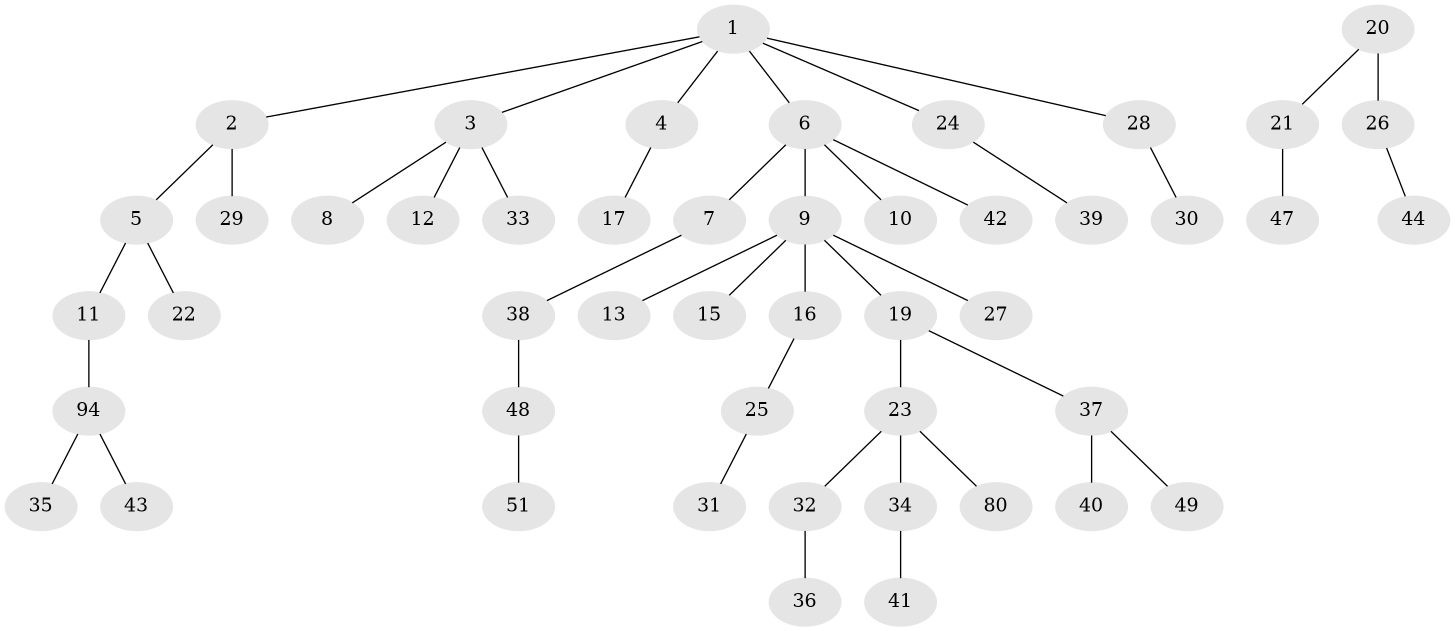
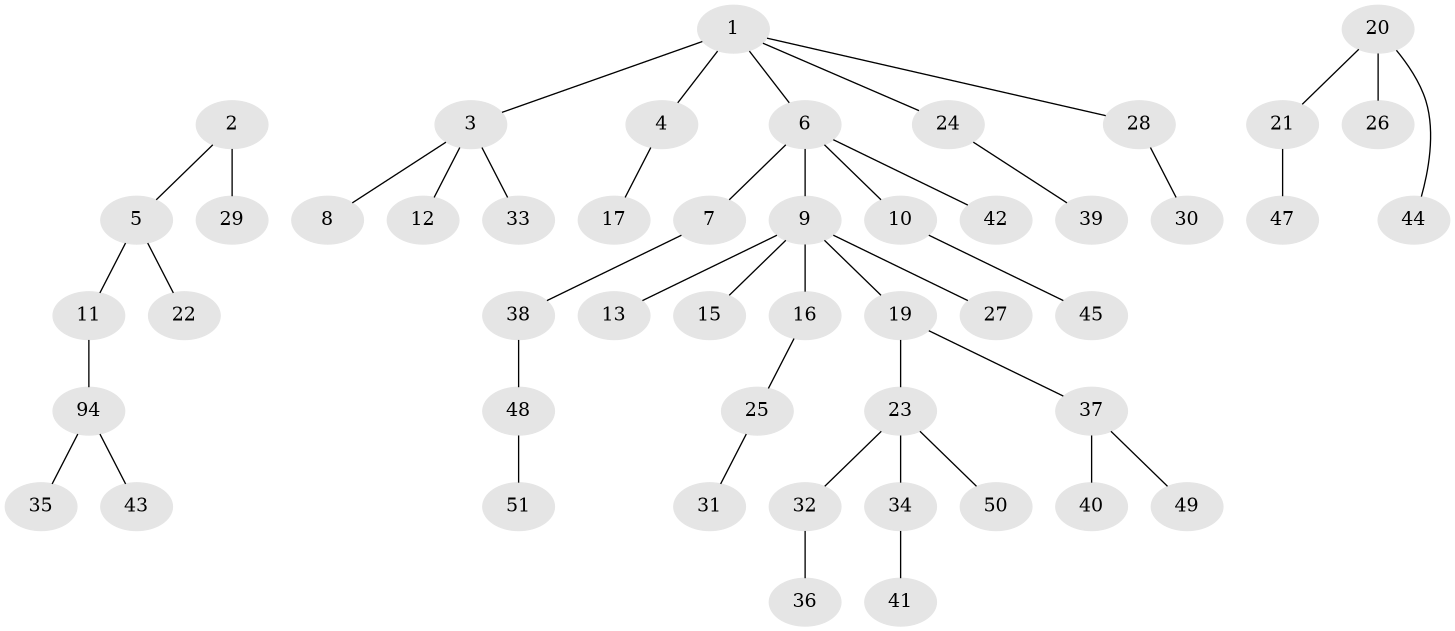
edge "1" -- "2": removed
edge "26" -- "44": now "20" -- "44"
node "45": added
node "80": label "80" -> "50"
